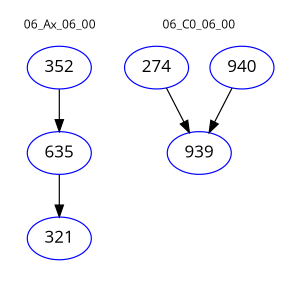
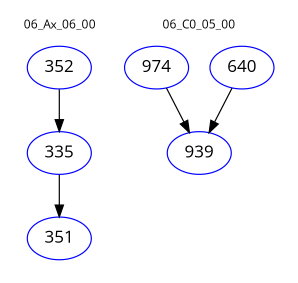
cluster "06_C0_06_00": label "06_C0_06_00" -> "06_C0_05_00"
node "274": label "274" -> "974"
node "940": label "940" -> "640"
node "635": label "635" -> "335"
node "321": label "321" -> "351"
